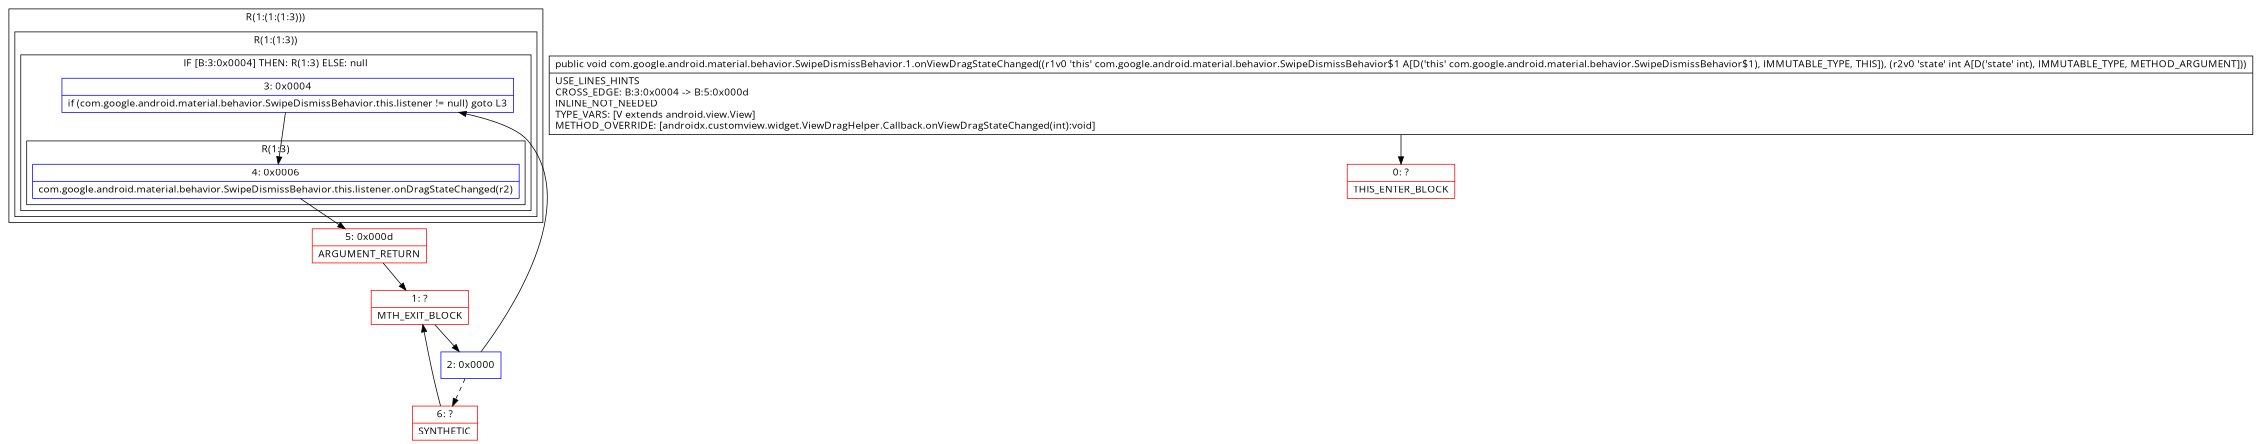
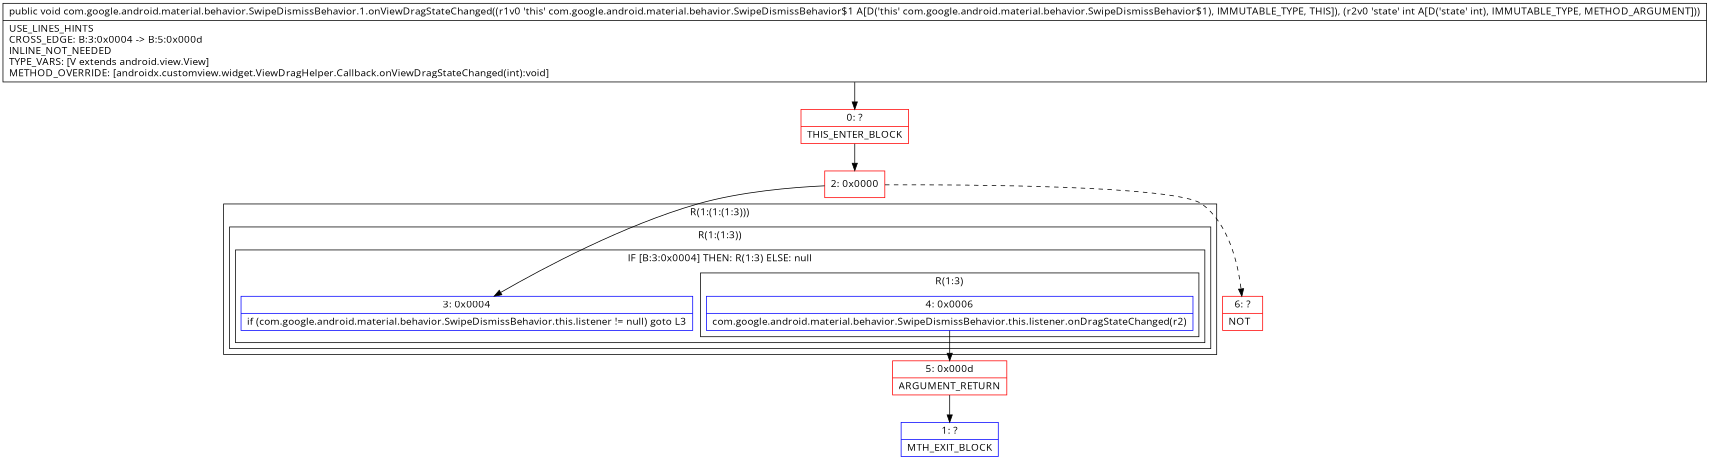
edge "3: 0x0004" -> "4: 0x0006": removed
node "1: ?": color red -> blue
edge "1: ?" -> "2: 0x0000": now "0: ?" -> "2: 0x0000"
node "2: 0x0000": color blue -> red
edge "6: ?" -> "1: ?": removed
node "6: ?": text "SYNTHETIC" -> "NOT"
